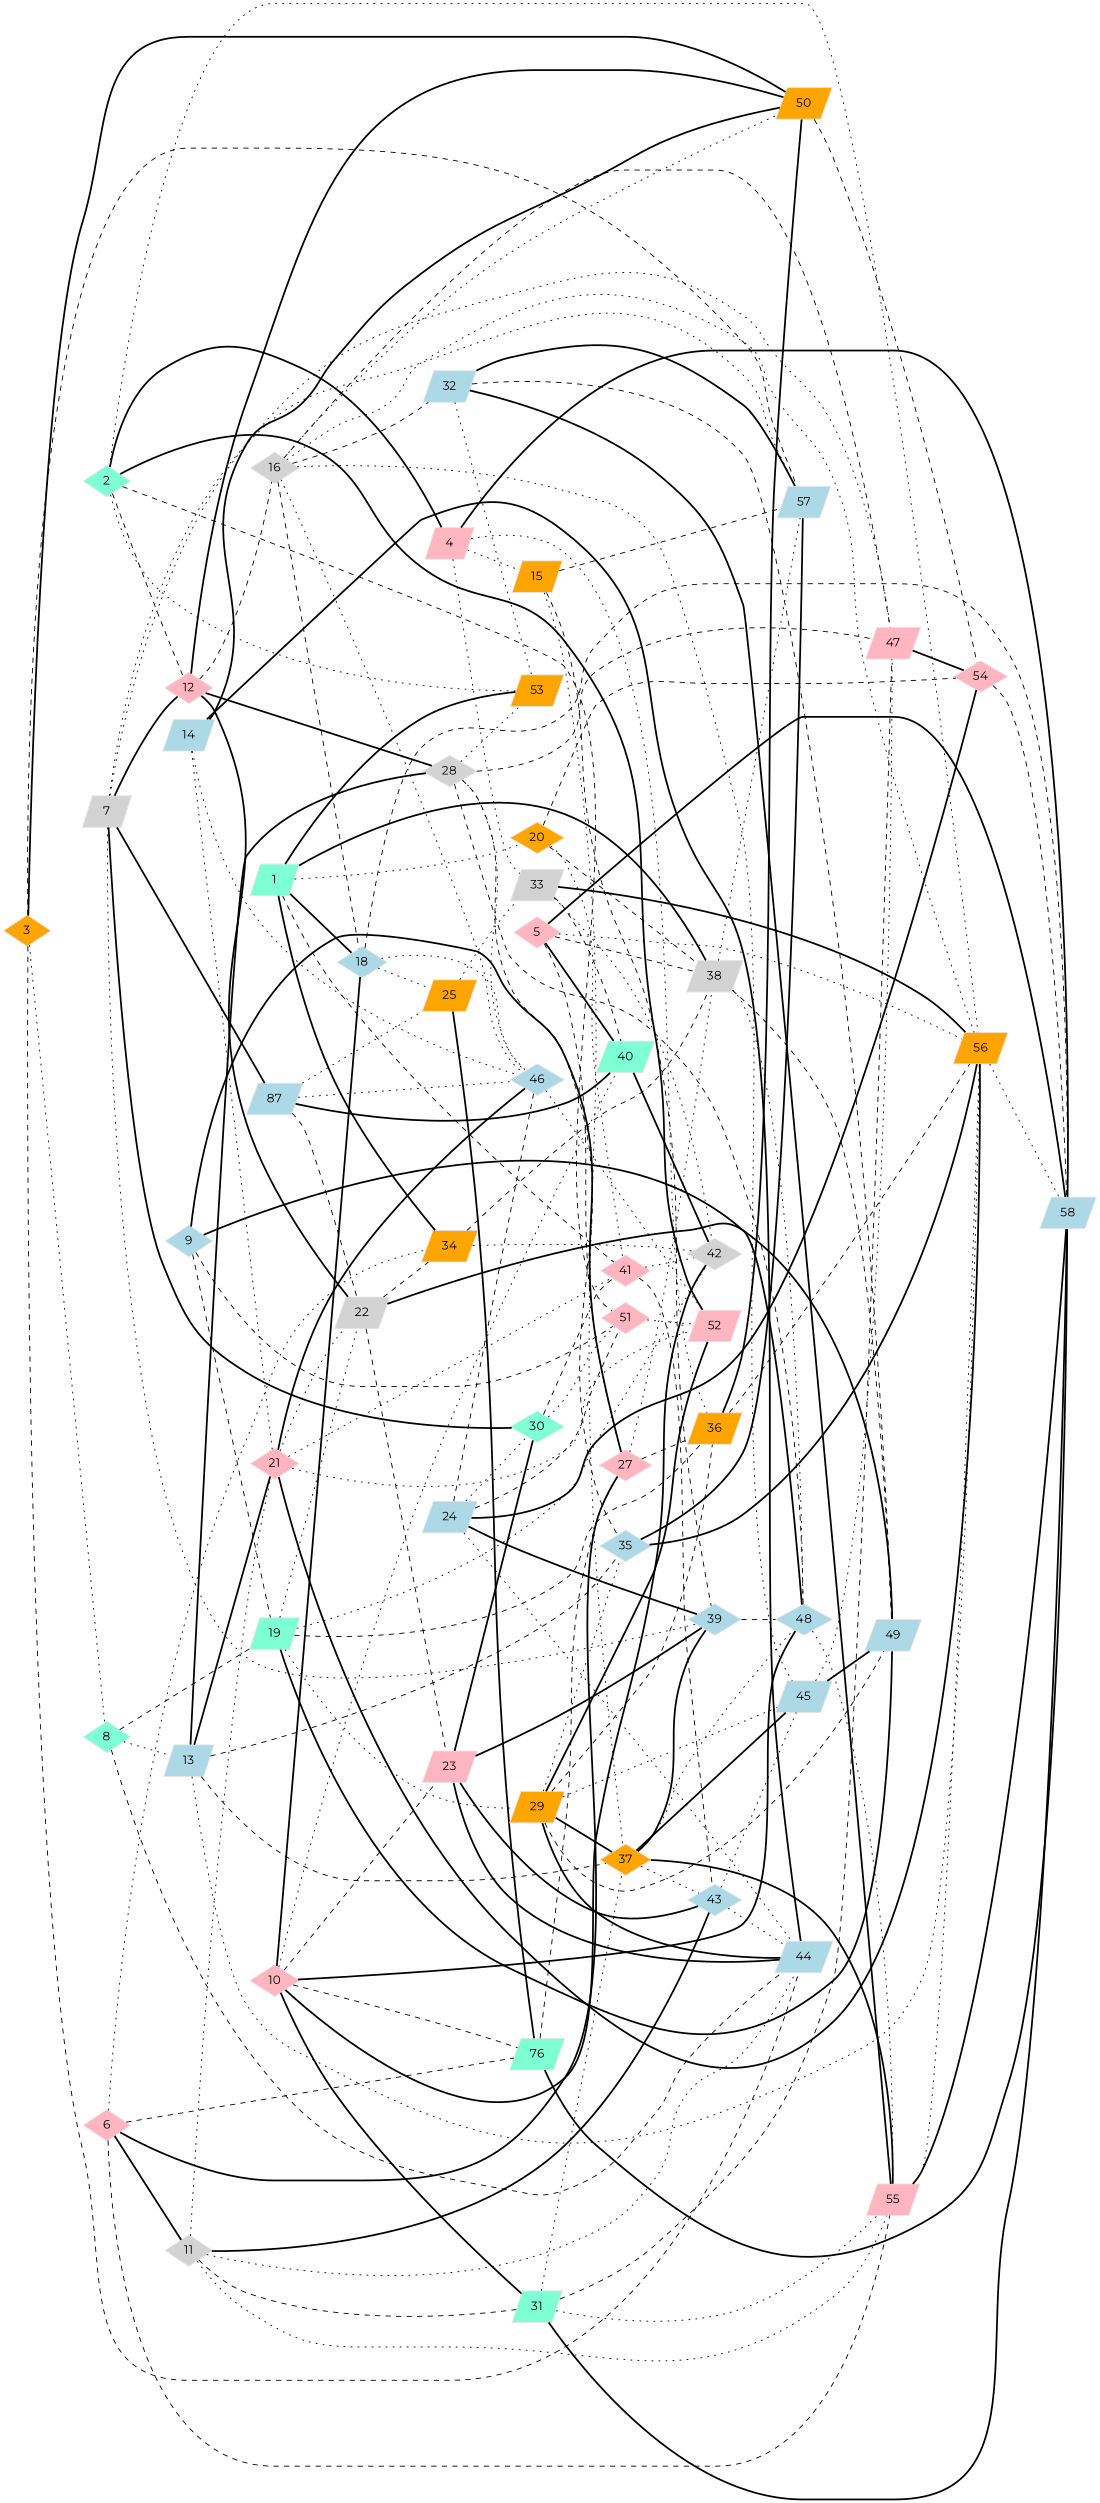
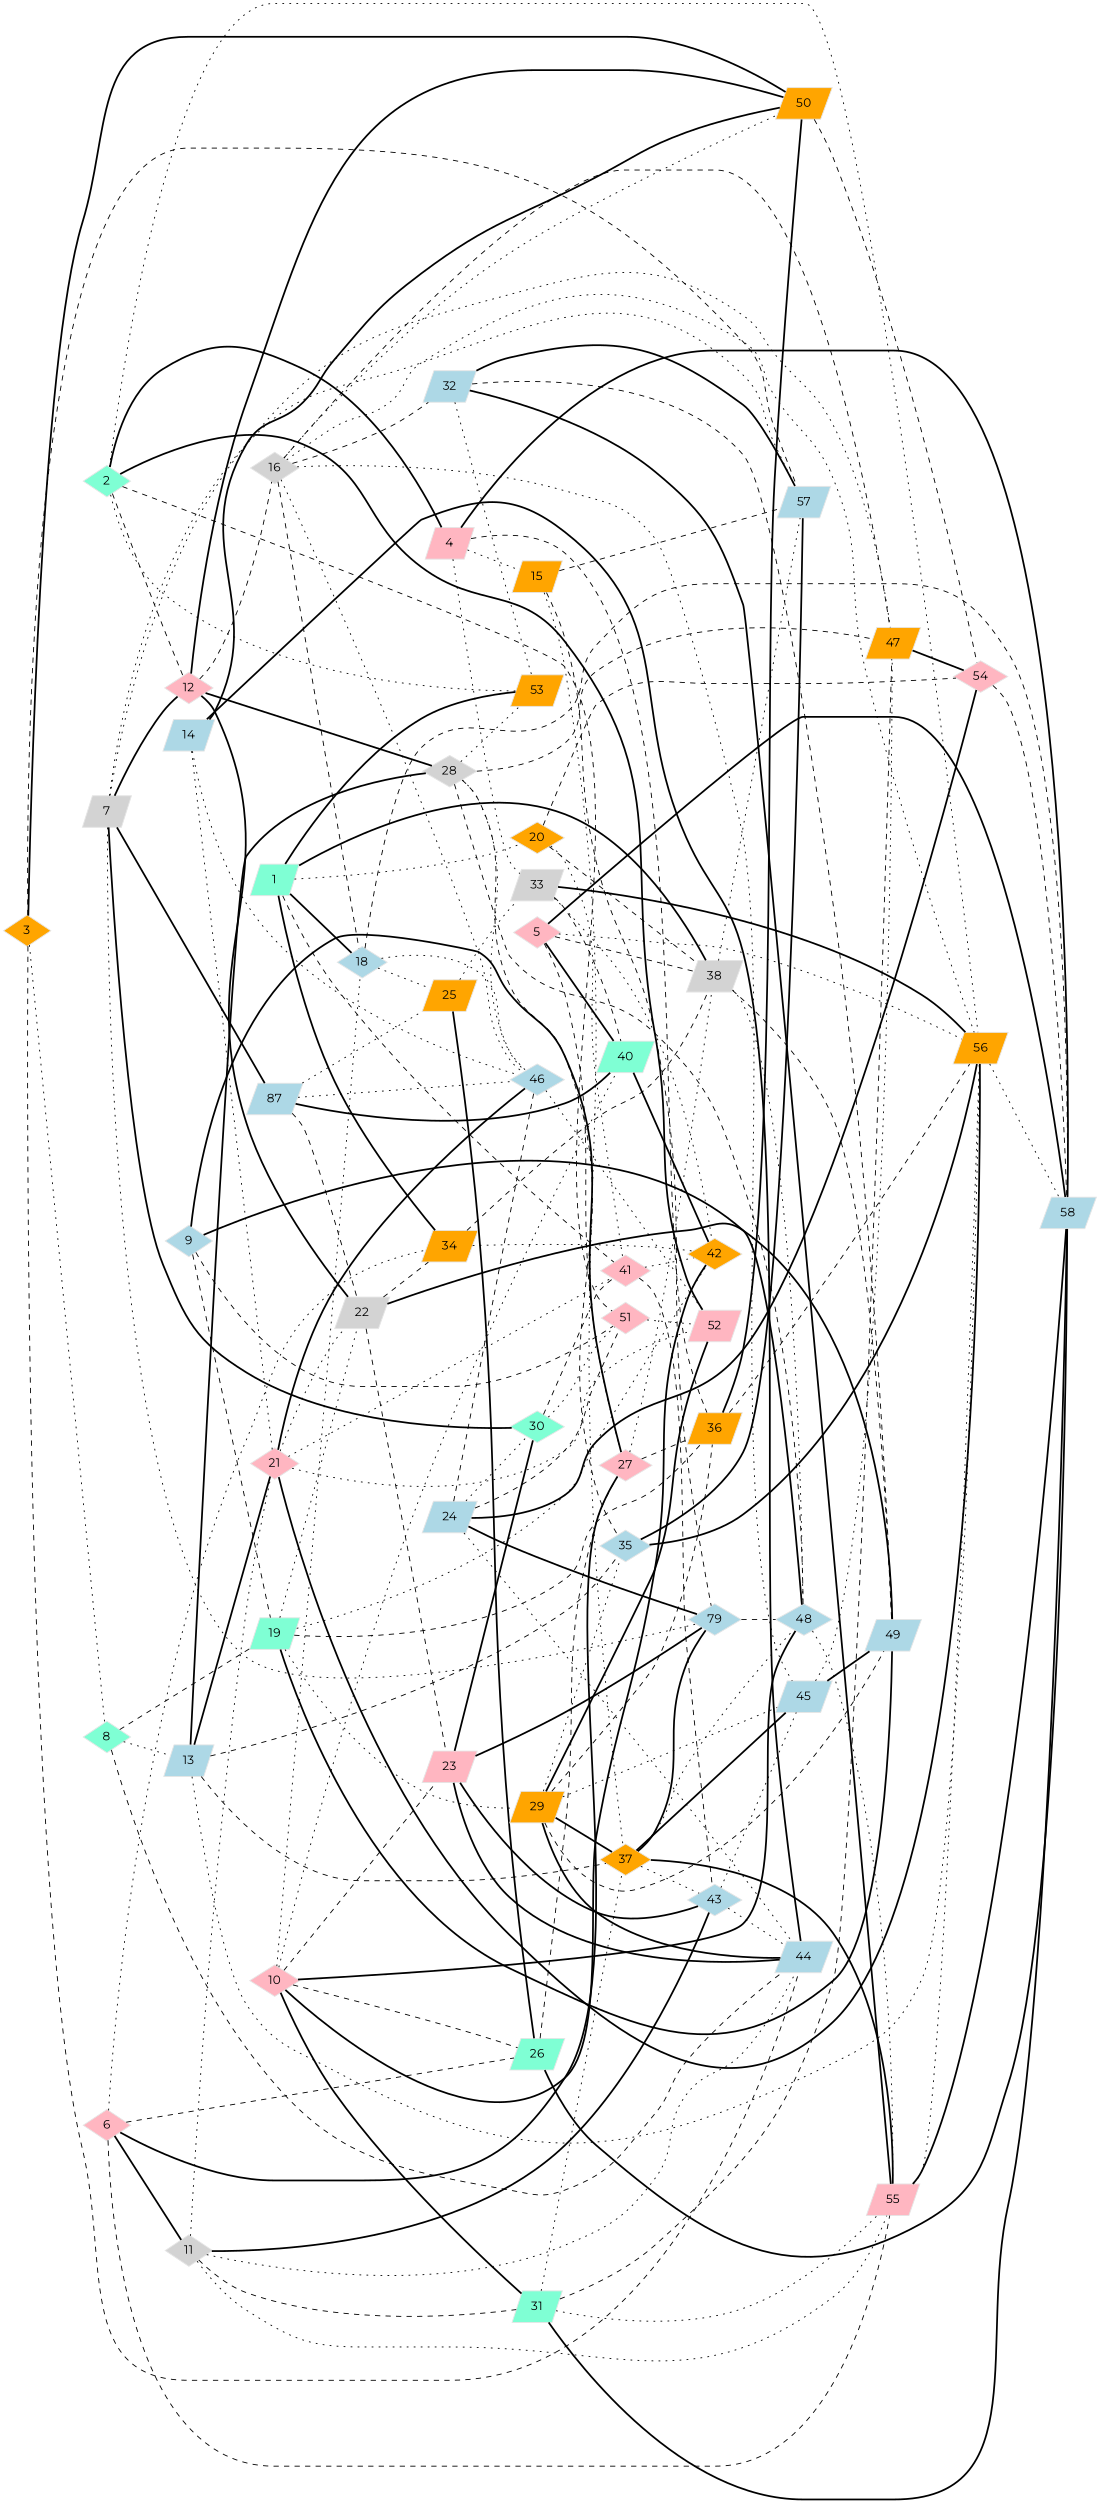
node "47": fillcolor lightpink -> orange
edge "4" -- "36": style dotted -> dashed
node "42": fillcolor lightgrey -> orange
edge "18" -- "10": style bold -> dotted
node "39": label "39" -> "79"
node "76": label "76" -> "26"
